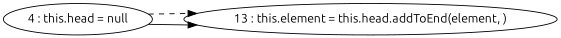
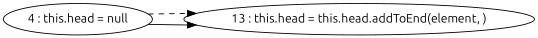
node "13 : this.element = this.head.addToEnd(element, )": label "13 : this.element = this.head.addToEnd(element, )" -> "13 : this.head = this.head.addToEnd(element, )"
